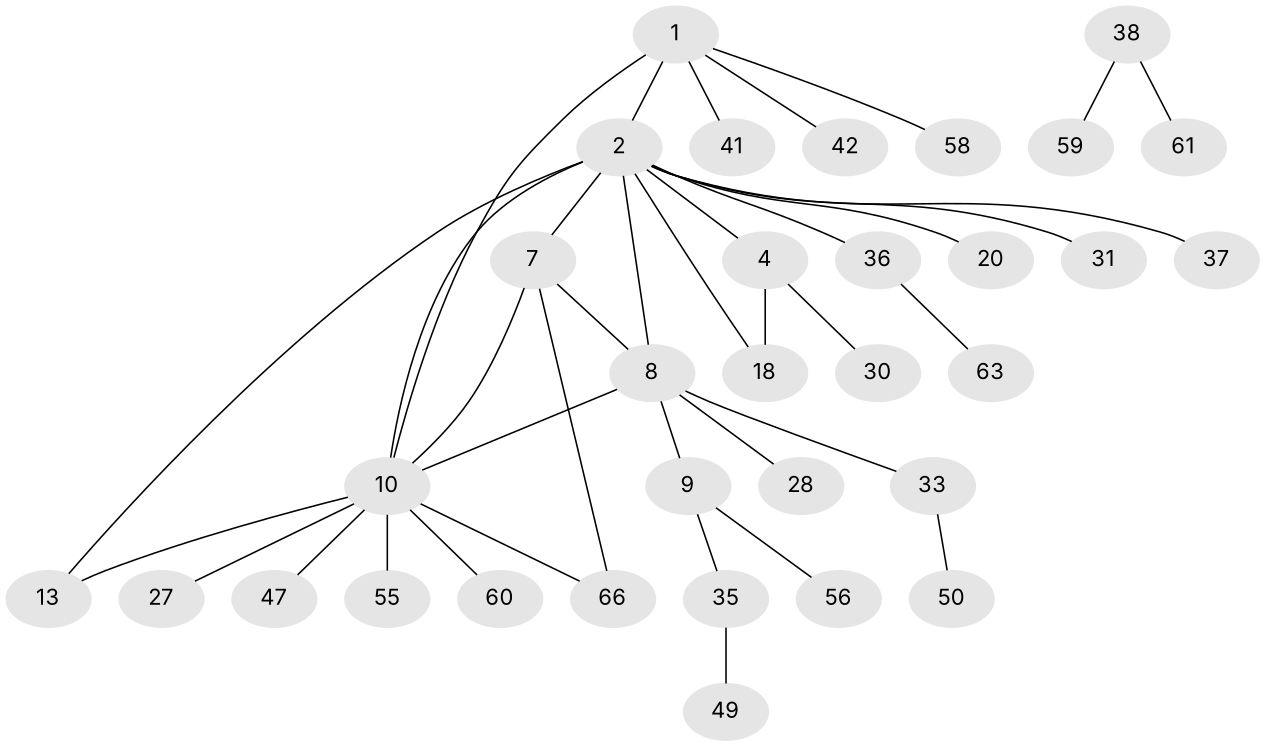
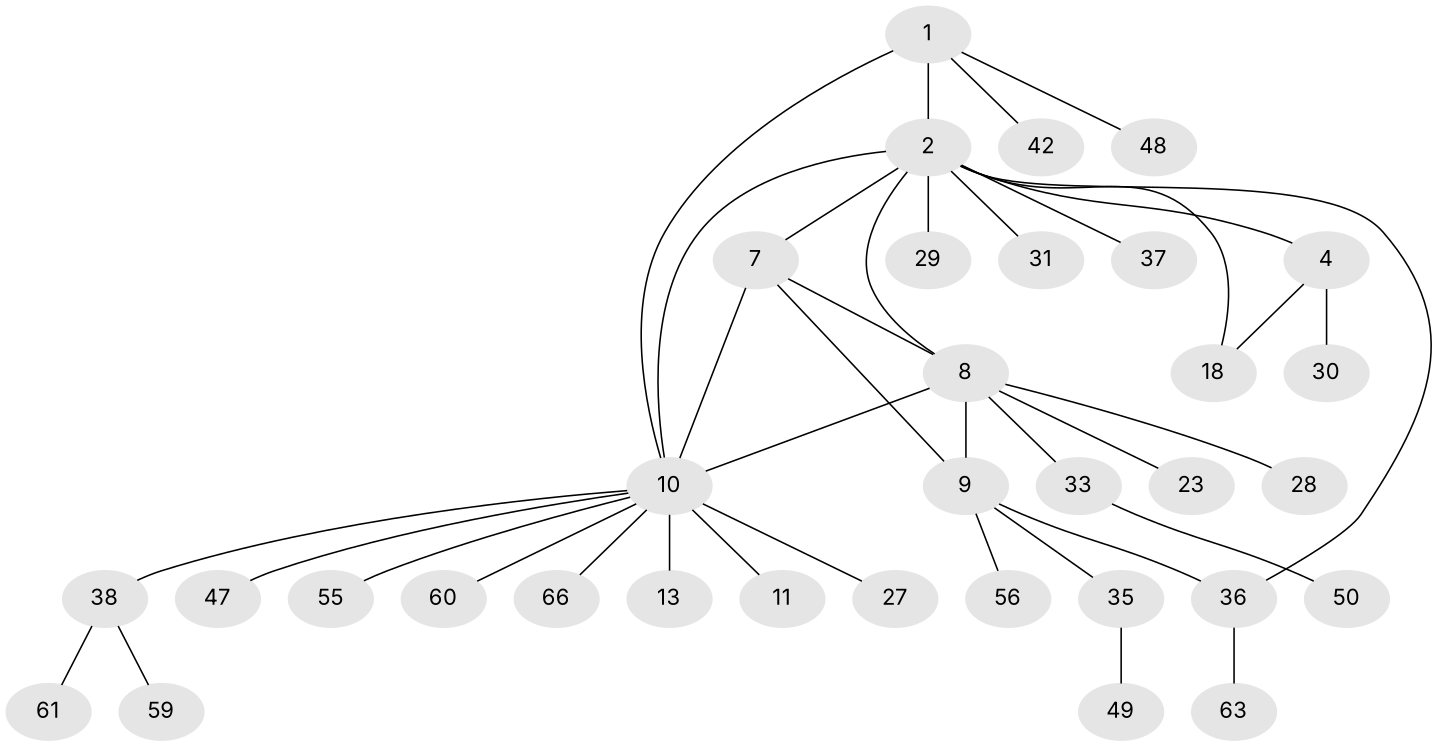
node "41": removed
node "58": label "58" -> "48"
node "20": label "20" -> "29"
edge "2" -- "13": removed
edge "7" -- "66": now "7" -- "9"
node "23": added
edge "10" -- "38": added
edge "9" -- "36": added
node "11": added
